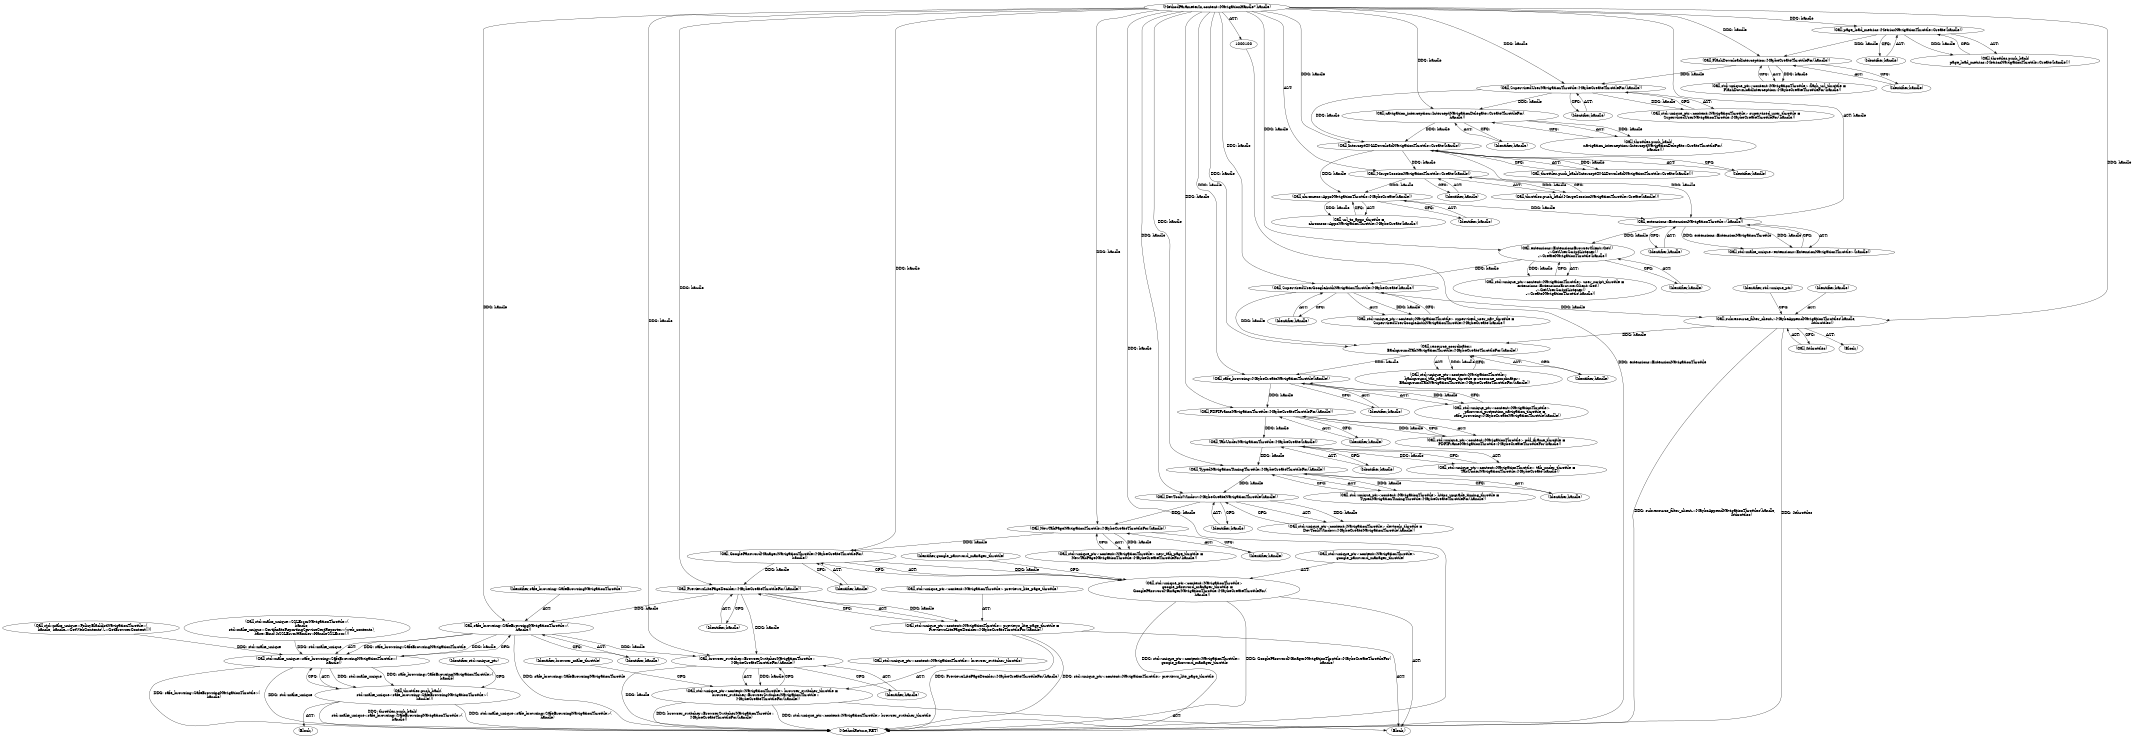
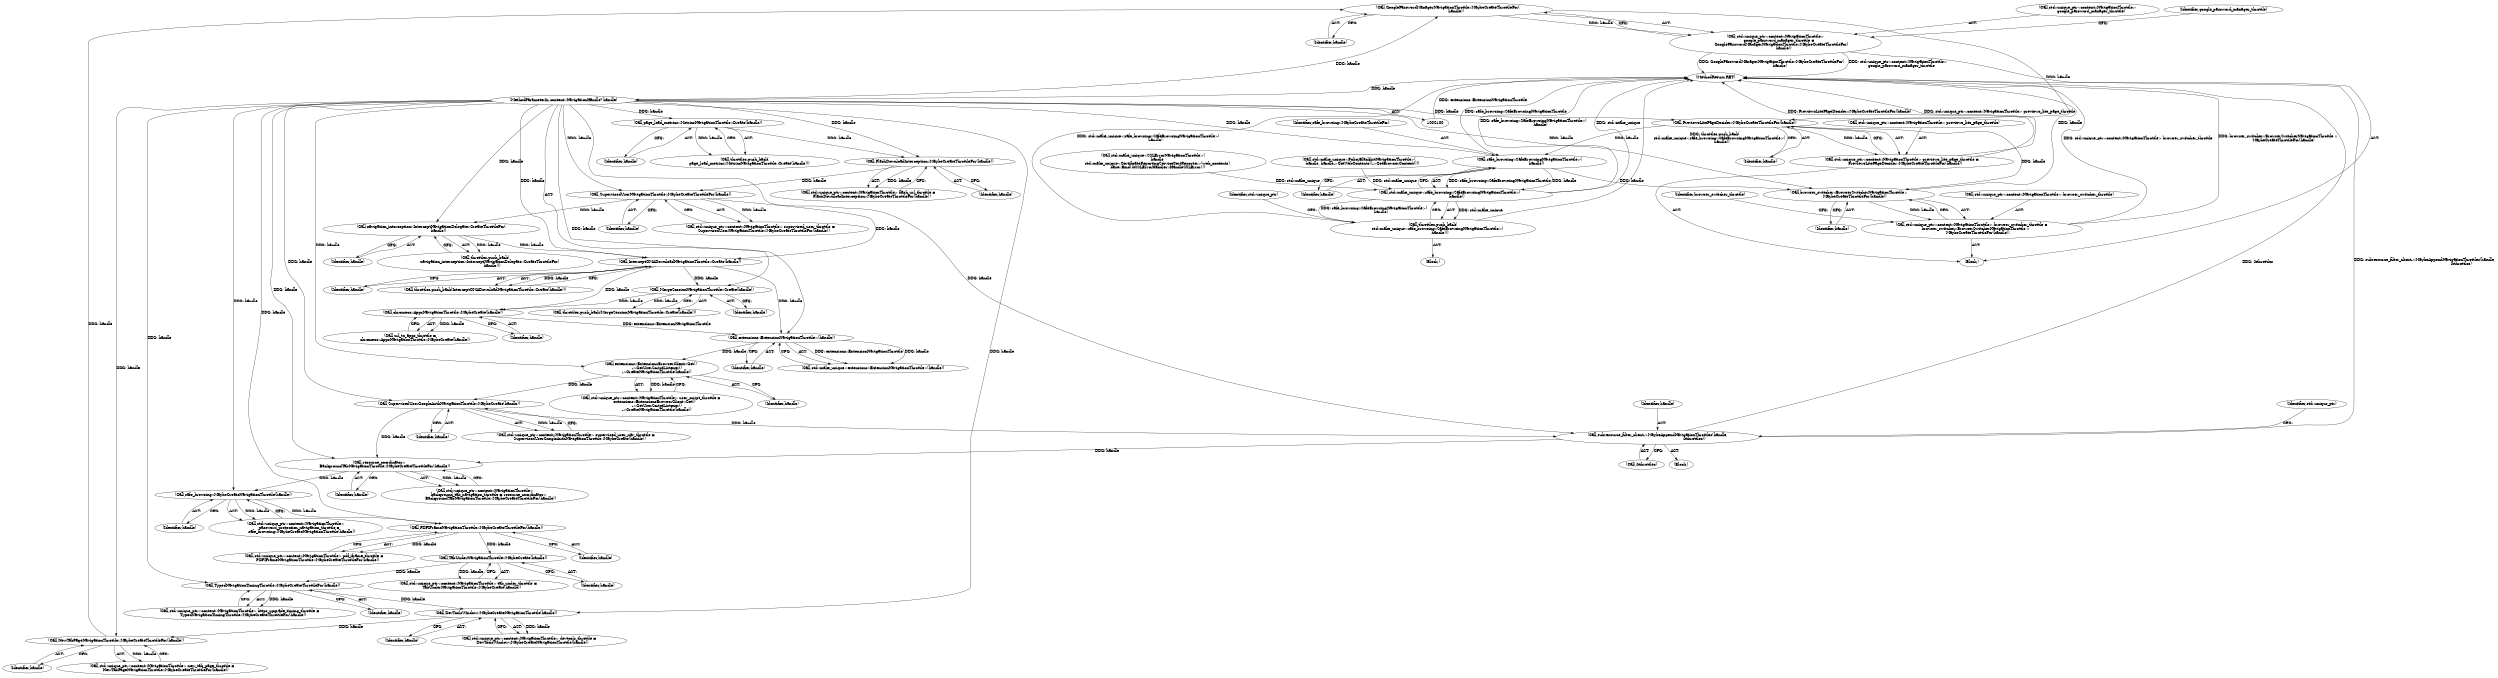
edge "(MethodParameterIn,content::NavigationHandle* handle)" -> "(Call,extensions::ExtensionNavigationThrottle>(handle))": label "AST: handle" -> "DDG: handle"
edge "(Call,chromeos::AppsNavigationThrottle::MaybeCreate(handle))" -> "(Call,extensions::ExtensionNavigationThrottle>(handle))": label "DDG: handle" -> "DDG: extensions::ExtensionNavigationThrottle"
edge "(MethodParameterIn,content::NavigationHandle* handle)" -> "(MethodReturn,RET)": reversed
node "(Identifier,safe_browsing::SafeBrowsingNavigationThrottle)": label "(Identifier,safe_browsing::SafeBrowsingNavigationThrottle)" -> "(Identifier,safe_browsing::MaybeCreateThrottleFor)"
node "(Identifier,browser_make_throttle)": label "(Identifier,browser_make_throttle)" -> "(Identifier,browser_switcher_throttle)"
